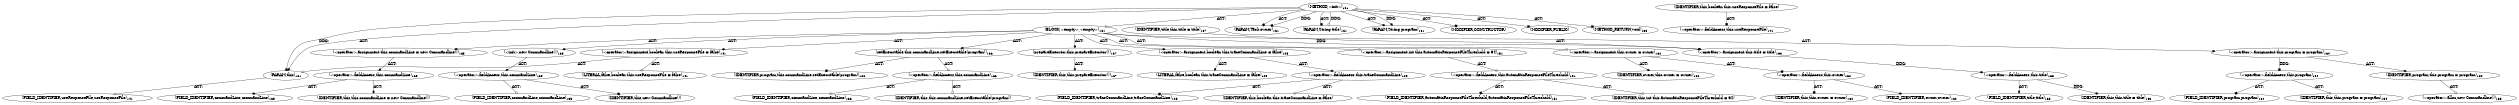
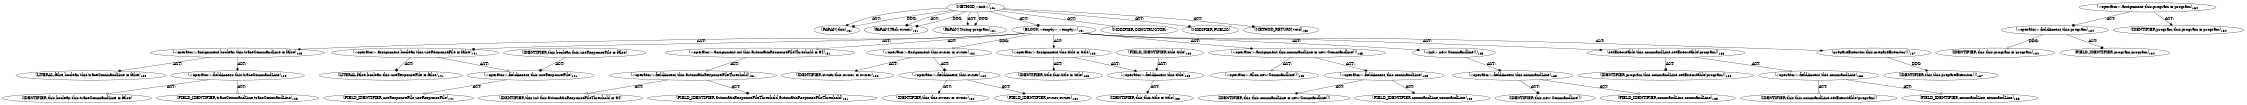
edge "(METHOD,<init>)" -> "(MODIFIER,CONSTRUCTOR)": arrowhead box -> odot
edge "(METHOD,<init>)" -> "(BLOCK,<empty>,<empty>)": arrowhead odot -> box
node "(IDENTIFIER,title,this.title = title)": text "167" -> "163"
node "(PARAM,String title)": removed
edge "(BLOCK,<empty>,<empty>)" -> "(<operator>.assignment,boolean this.useResponseFile = false)": arrowhead diamond -> box
edge "(BLOCK,<empty>,<empty>)" -> "(<operator>.assignment,this.owner = owner)": label "AST: " -> "DDG: "
edge "(BLOCK,<empty>,<empty>)" -> "(<operator>.assignment,this.title = title)": label "DDG: " -> "AST: "
edge "(BLOCK,<empty>,<empty>)" -> "(<operator>.assignment,this.program = program)": removed, label "AST:"
edge "(IDENTIFIER,title,this.title = title)" -> "(<operator>.assignment,this.title = title)": reversed
edge "(<operator>.assignment,boolean this.useResponseFile = false)" -> "(LITERAL,false,boolean this.useResponseFile = false)": arrowhead odot -> box
edge "(prepareExecutor,this.prepareExecutor())" -> "(IDENTIFIER,this,this.prepareExecutor())": label "AST: " -> "DDG: "
edge "(<operator>.assignment,this.title = title)" -> "(<operator>.fieldAccess,this.title)": label "DDG: " -> "AST: "
edge "(<operator>.assignment,this.program = program)" -> "(<operator>.fieldAccess,this.program)": label "DDG: " -> "AST: "
edge "(<operator>.assignment,boolean this.useResponseFile = false)" -> "(PARAM,this)": now "(<operator>.assignment,boolean this.useResponseFile = false)" -> "(<operator>.fieldAccess,this.useResponseFile)"
edge "(<operator>.fieldAccess,this.title)" -> "(FIELD_IDENTIFIER,title,title)": reversed
edge "(PARAM,this)" -> "(FIELD_IDENTIFIER,useResponseFile,useResponseFile)": now "(<operator>.fieldAccess,this.useResponseFile)" -> "(FIELD_IDENTIFIER,useResponseFile,useResponseFile)"
edge "(<operator>.fieldAccess,this.owner)" -> "(IDENTIFIER,this,this.owner = owner)": arrowhead box -> diamond
edge "(IDENTIFIER,program,this.program = program)" -> "(<operator>.alloc,new Commandline())": now "(<operator>.assignment,this.commandLine = new Commandline())" -> "(<operator>.alloc,new Commandline())"
edge "(<operator>.fieldAccess,this.traceCommandLine)" -> "(FIELD_IDENTIFIER,traceCommandLine,traceCommandLine)": arrowhead box -> odot
edge "(<operator>.fieldAccess,this.title)" -> "(IDENTIFIER,this,this.title = title)": label "DDG: " -> "AST: "
edge "(<operator>.fieldAccess,this.program)" -> "(IDENTIFIER,this,this.program = program)": label "AST: " -> "DDG: "
